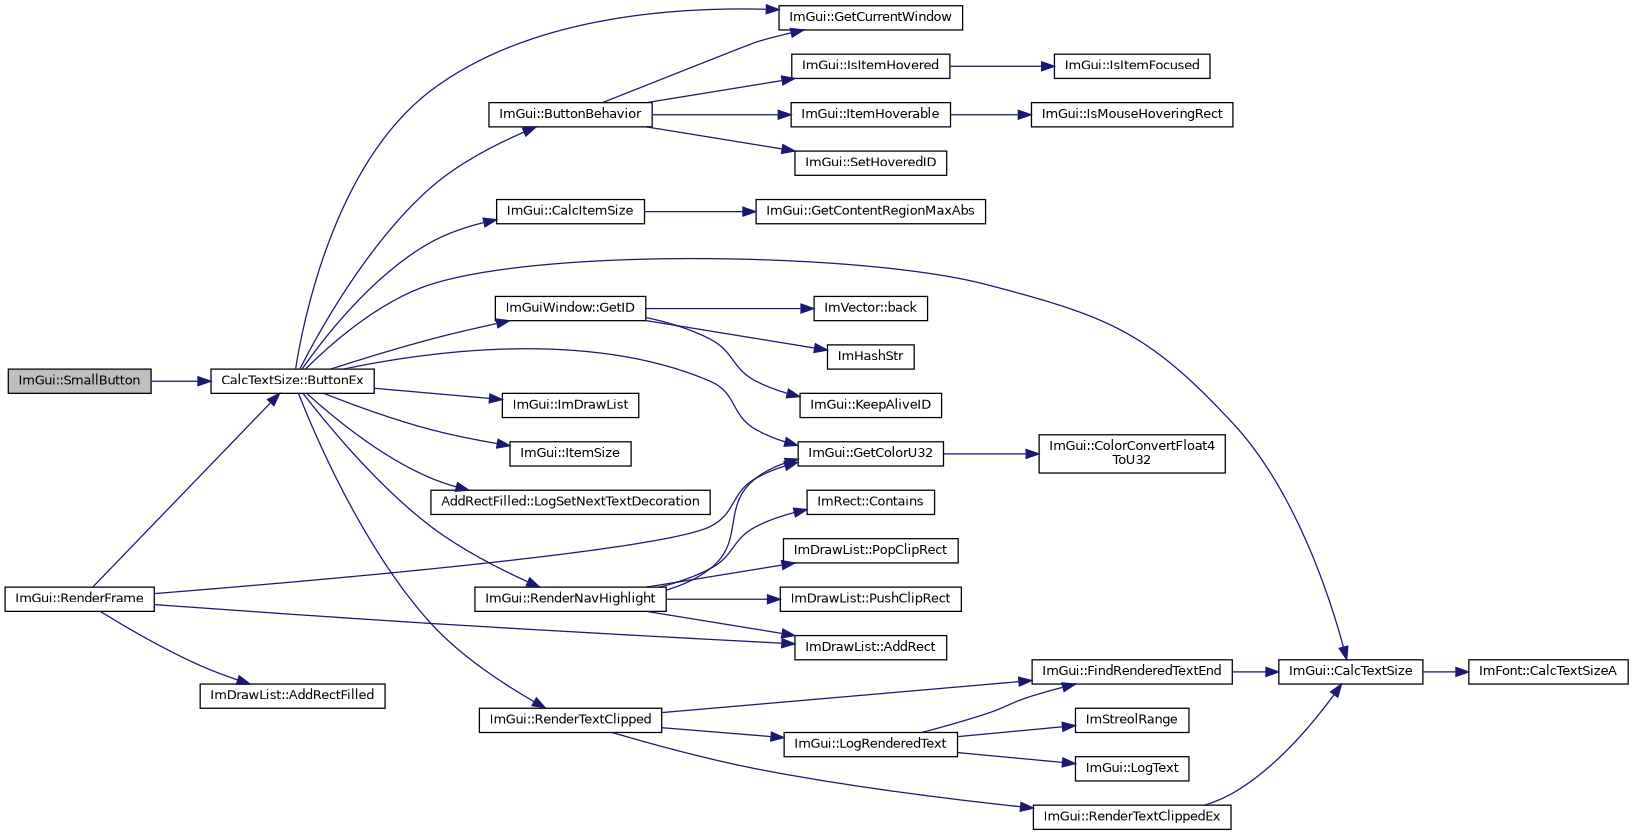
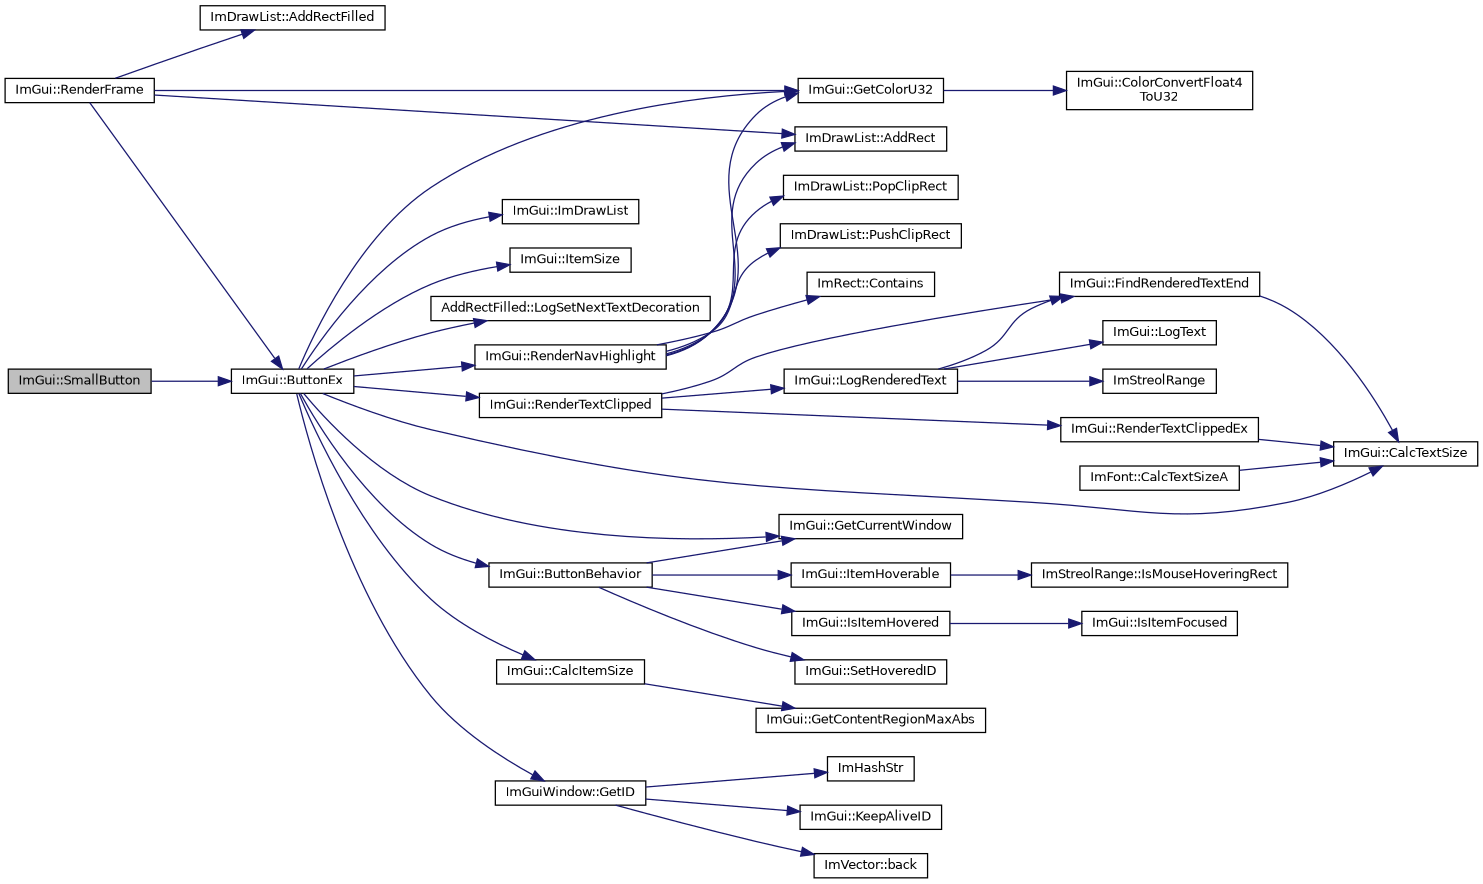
node "ImGui::IsMouseHoveringRect": label "ImGui::IsMouseHoveringRect" -> "ImStreolRange::IsMouseHoveringRect"
node "CalcTextSize::ButtonEx": label "CalcTextSize::ButtonEx" -> "ImGui::ButtonEx"
edge "ImGui::CalcTextSize" -> "ImFont::CalcTextSizeA": reversed
